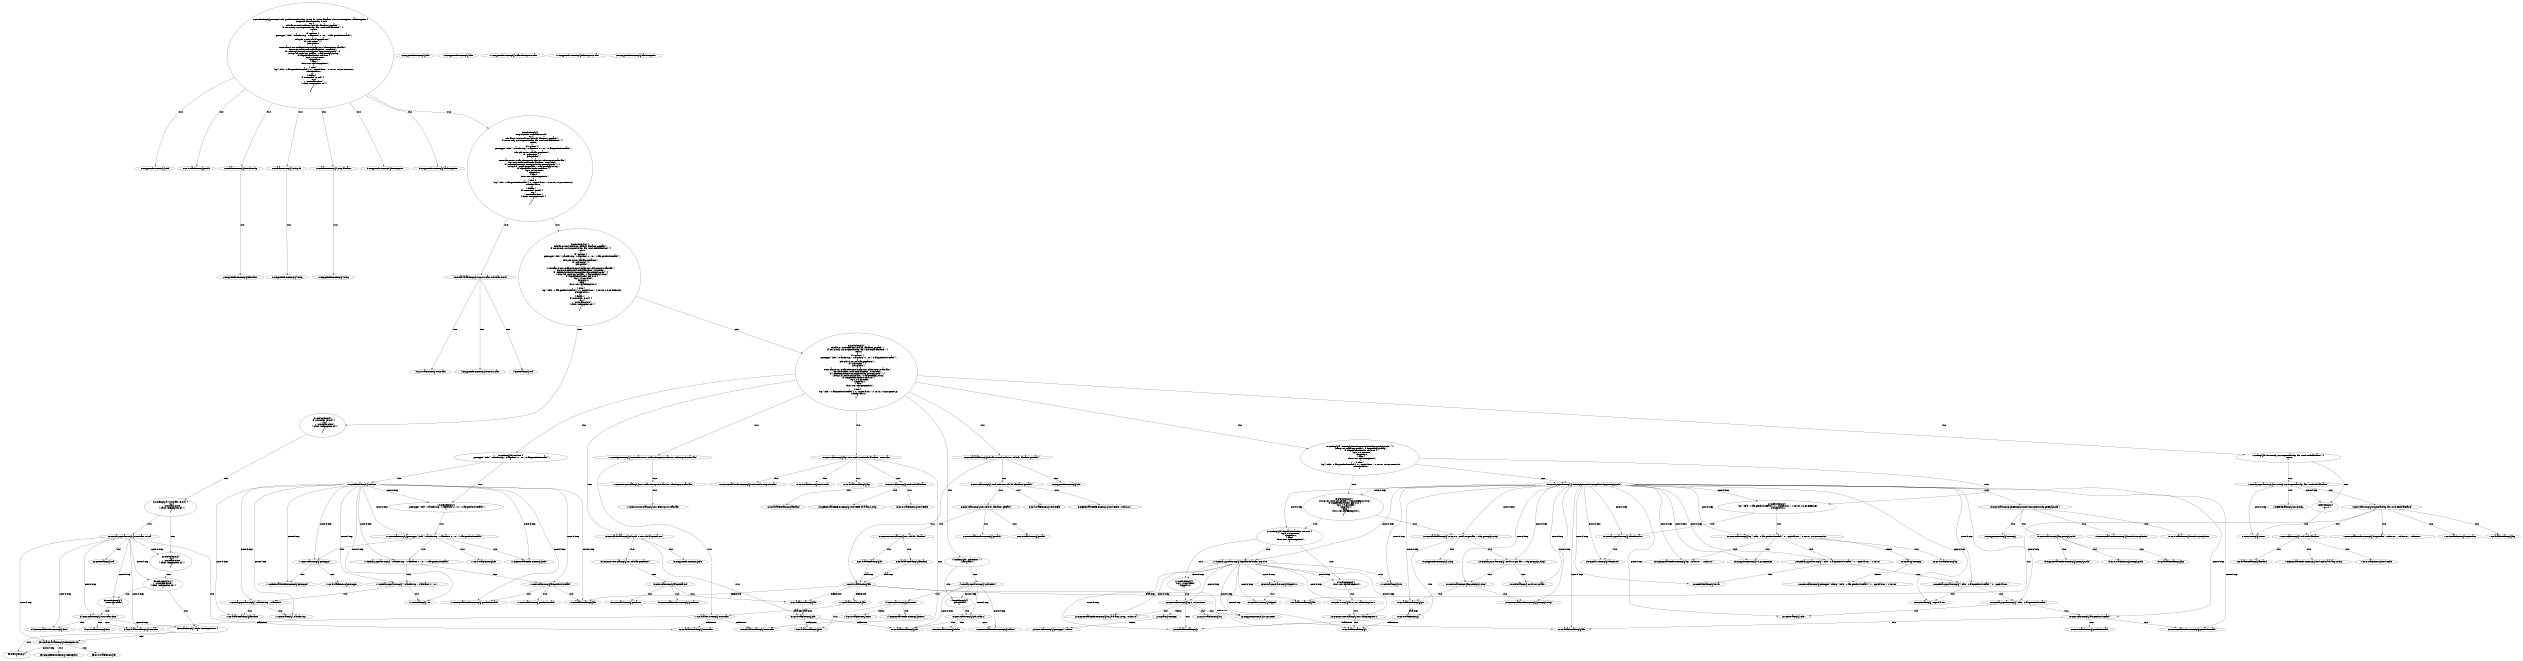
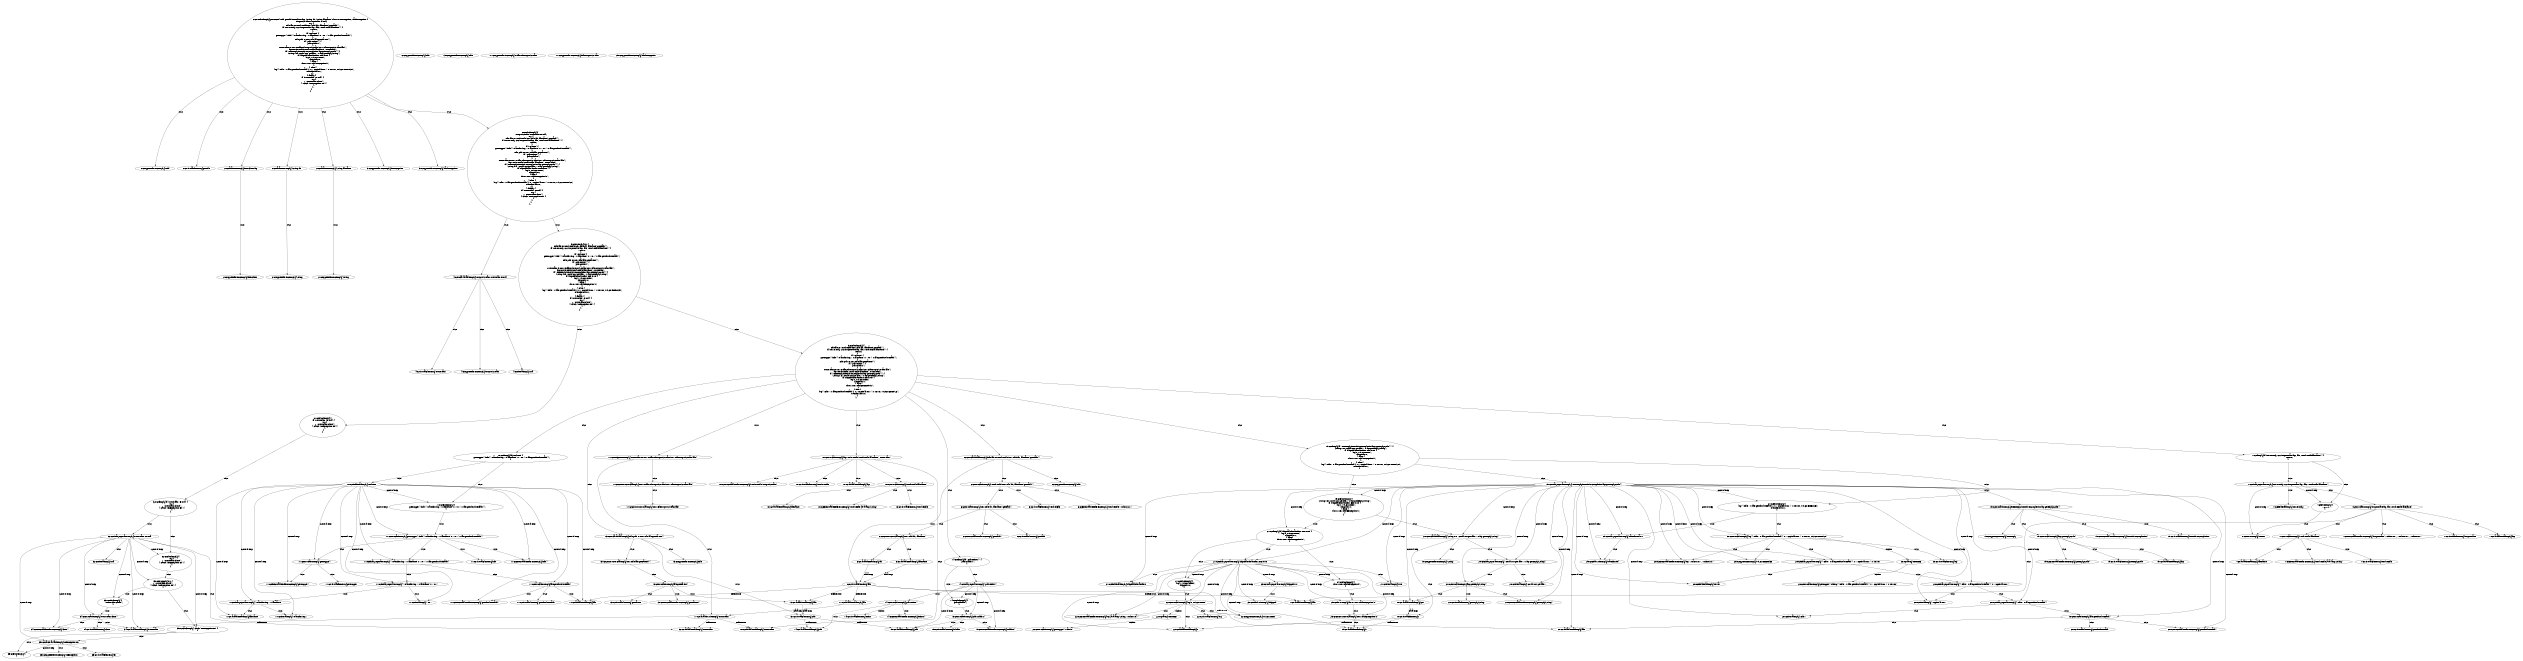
node "21:CtFieldReadImpl@skipFailedTransfers": added
edge "6:CtVirtualElement@file" -> "7:CtVariableReadImpl@file": label "Data Dep" -> "Define-Use"
node "20:CtVirtualElement@getReplyString": added
edge "34:CtInvocationImpl@outstream.close()" -> "35:CtCatchImpl@ catch (IOException ex) { }": now "32:CtBinaryOperatorImpl@outstream != null" -> "35:CtCatchImpl@ catch (IOException ex) { }"
